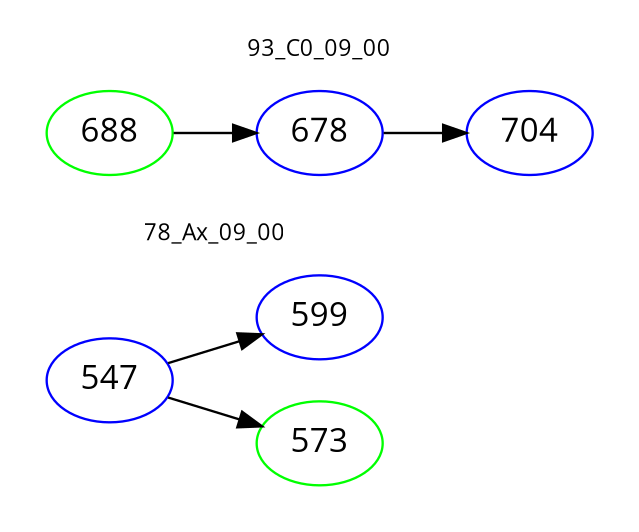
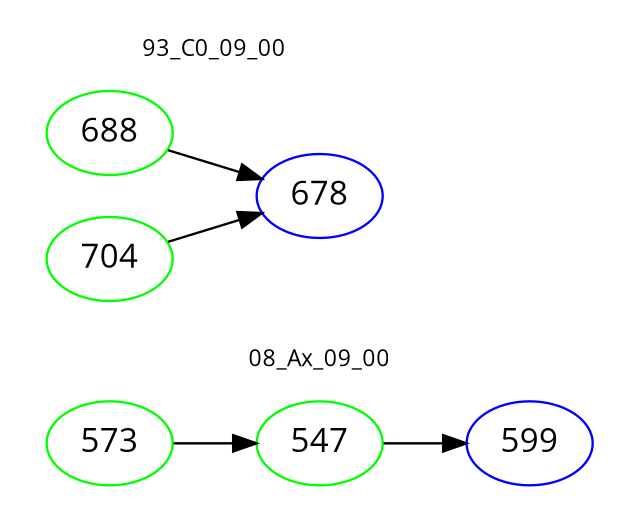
edge "678" -> "704": reversed
node "704": color blue -> green
cluster "78_Ax_09_00": label "78_Ax_09_00" -> "08_Ax_09_00"
node "547": color blue -> green
edge "547" -> "573": reversed
